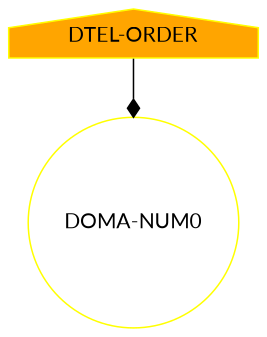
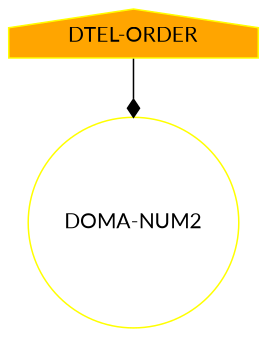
node "DOMA-NUM0": label "DOMA-NUM0" -> "DOMA-NUM2"
